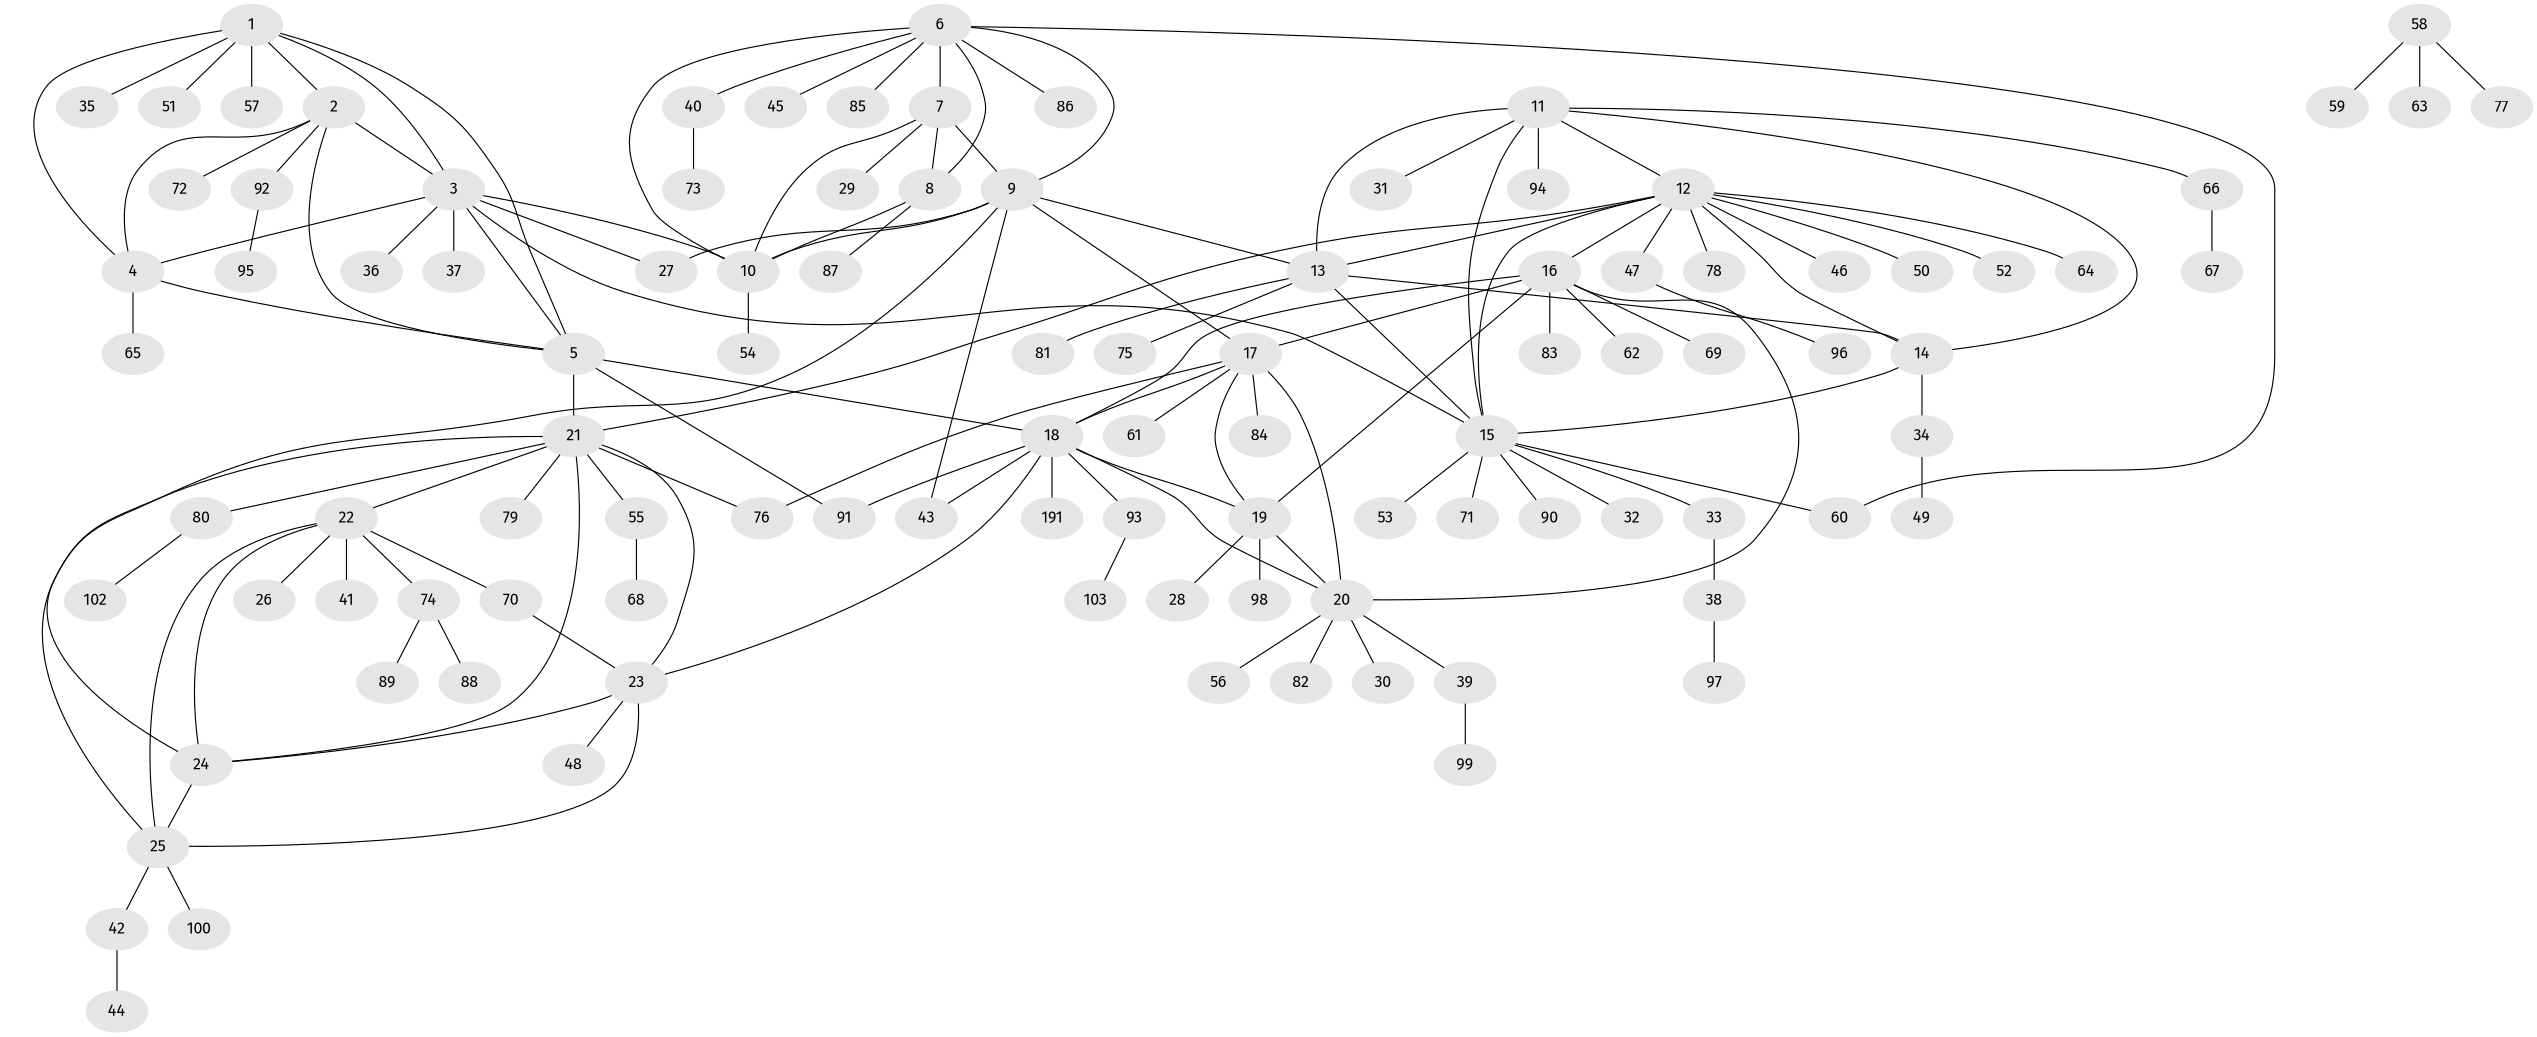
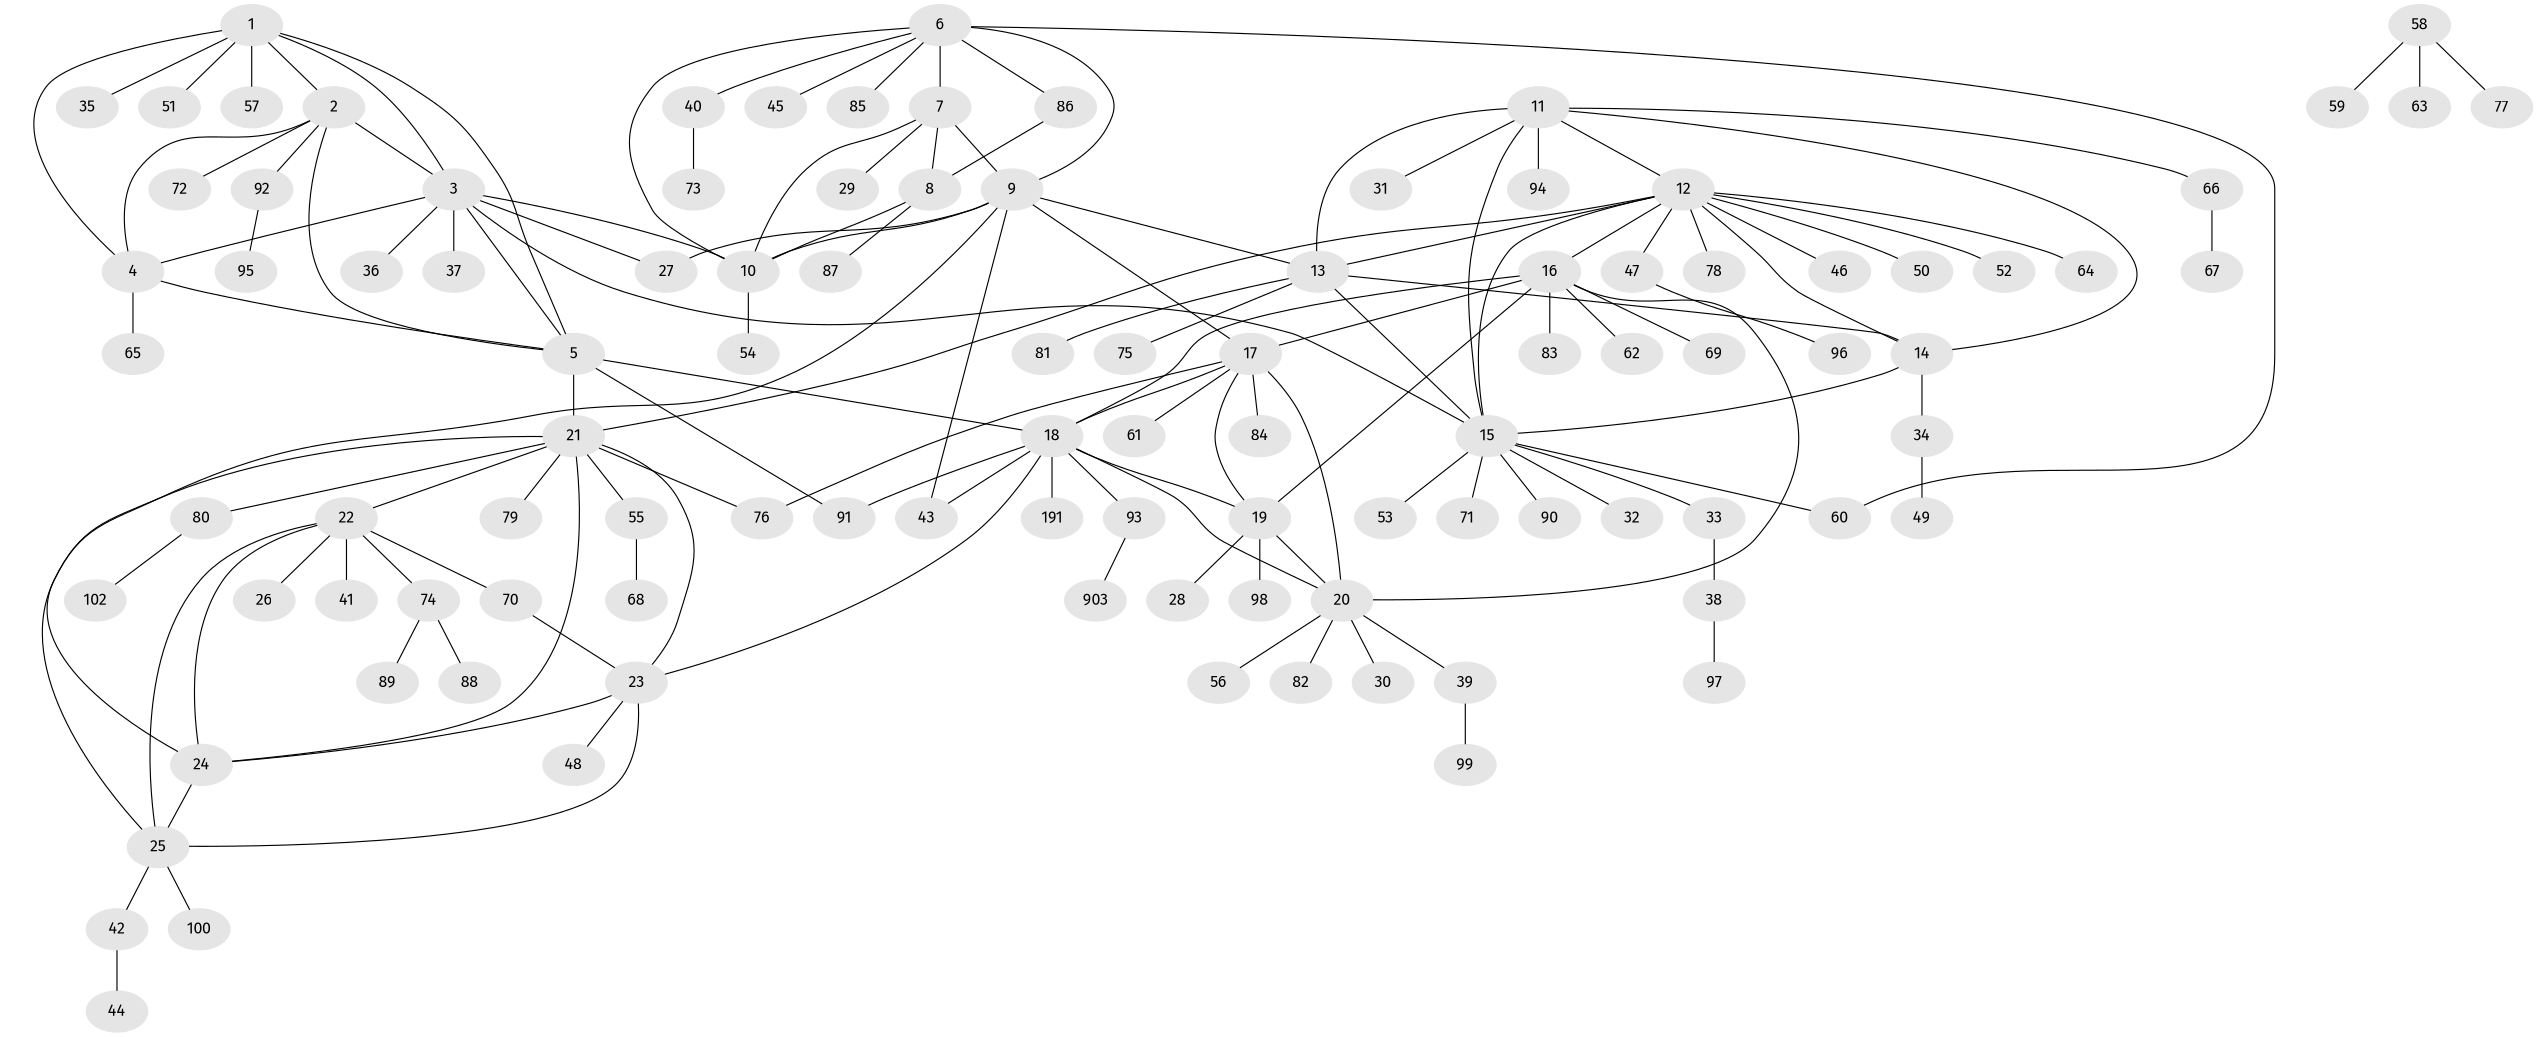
edge "6" -- "8": now "86" -- "8"
node "103": label "103" -> "903"
